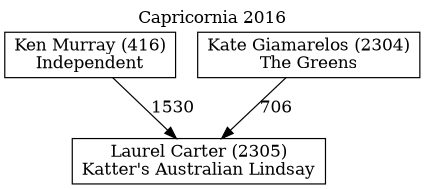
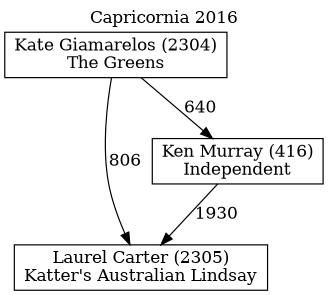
edge "Kate Giamarelos (2304) The Greens" -> "Ken Murray (416) Independent": added, label "640"
edge "Ken Murray (416) Independent" -> "Laurel Carter (2305) Katter's Australian Lindsay": label "1530" -> "1930"
edge "Kate Giamarelos (2304) The Greens" -> "Laurel Carter (2305) Katter's Australian Lindsay": label "706" -> "806"
